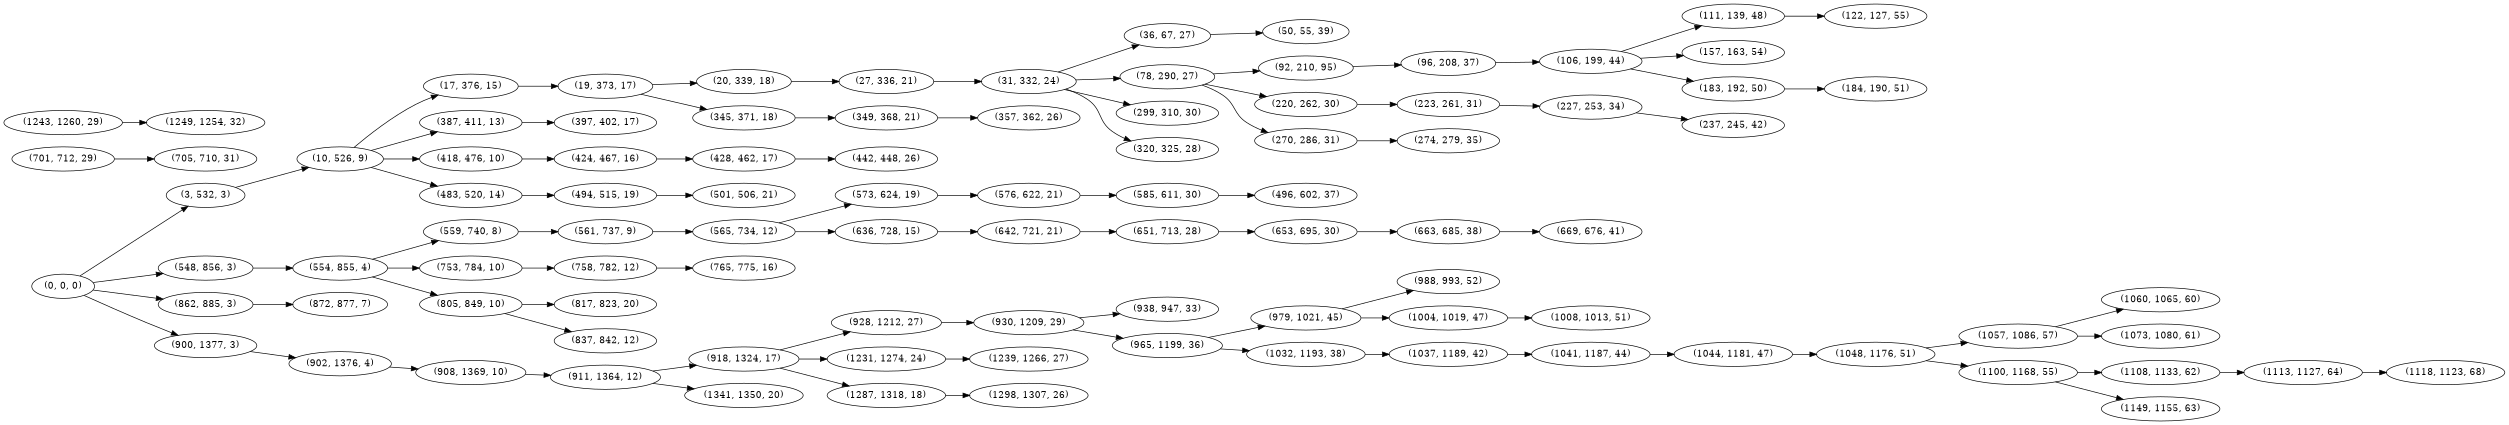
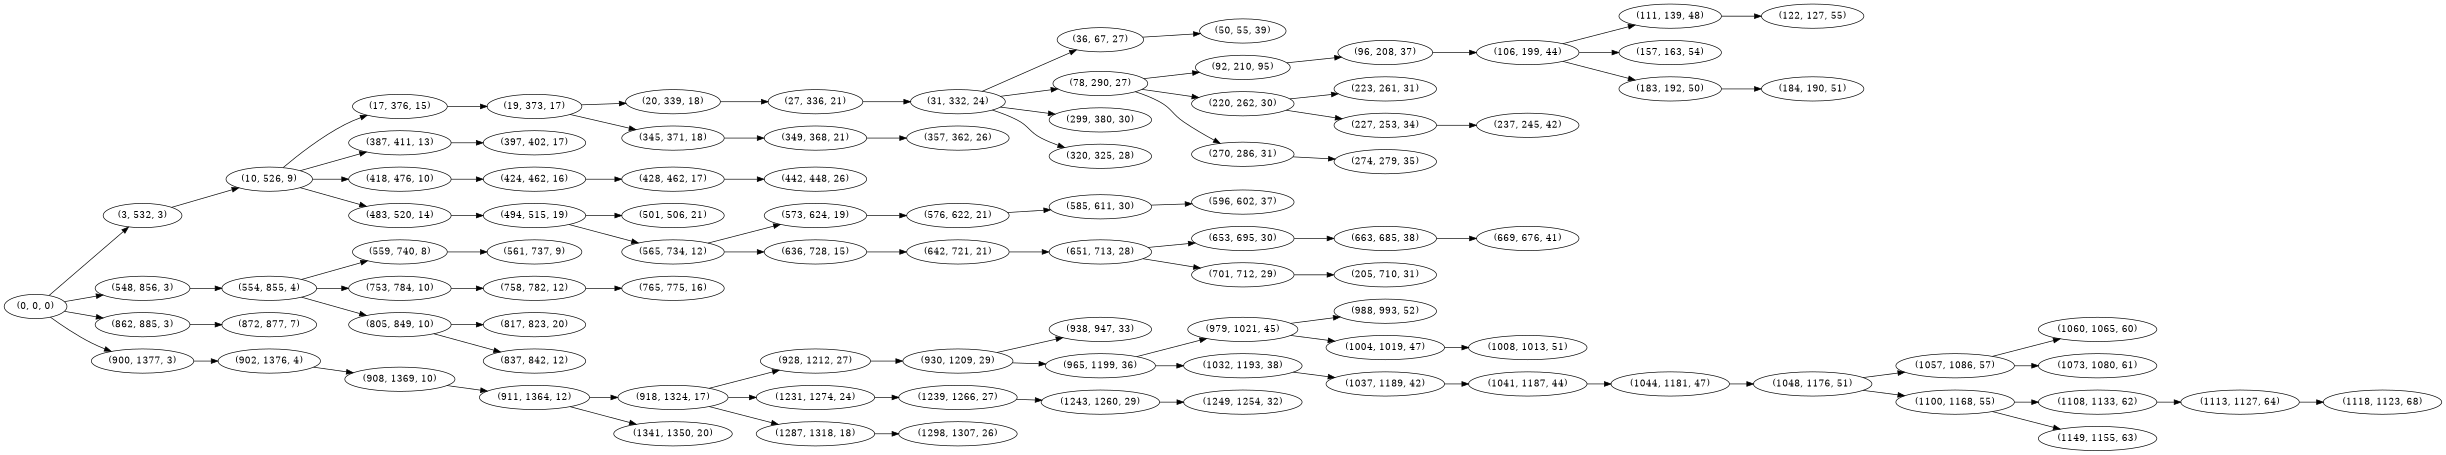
edge "(223, 261, 31)" -> "(227, 253, 34)": now "(220, 262, 30)" -> "(227, 253, 34)"
node "(299, 310, 30)": label "(299, 310, 30)" -> "(299, 380, 30)"
node "(705, 710, 31)": label "(705, 710, 31)" -> "(205, 710, 31)"
node "(424, 467, 16)": label "(424, 467, 16)" -> "(424, 462, 16)"
node "(496, 602, 37)": label "(496, 602, 37)" -> "(596, 602, 37)"
edge "(561, 737, 9)" -> "(565, 734, 12)": now "(494, 515, 19)" -> "(565, 734, 12)"
edge "(651, 713, 28)" -> "(701, 712, 29)": added
edge "(1239, 1266, 27)" -> "(1243, 1260, 29)": added
